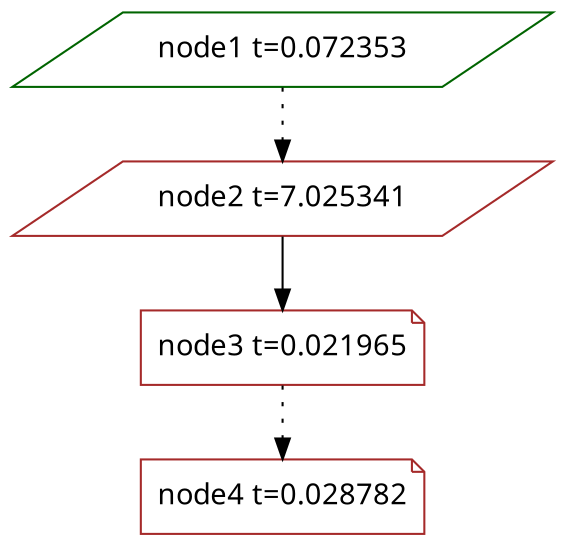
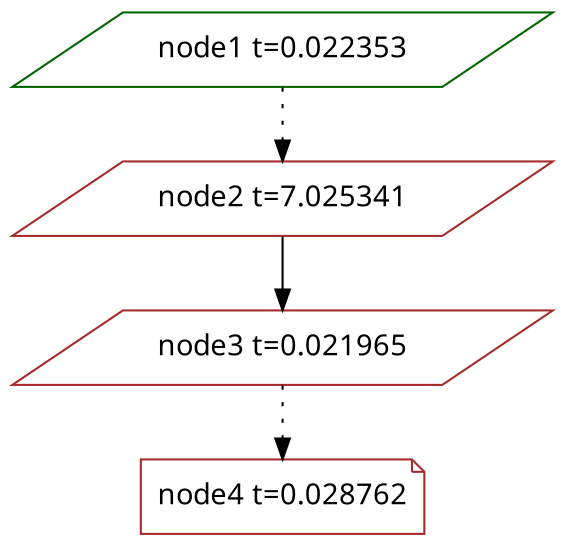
node "node1 t=0.072353": label "node1 t=0.072353" -> "node1 t=0.022353"
node "node3 t=0.021965": shape note -> parallelogram
node "node4 t=0.028782": label "node4 t=0.028782" -> "node4 t=0.028762"
